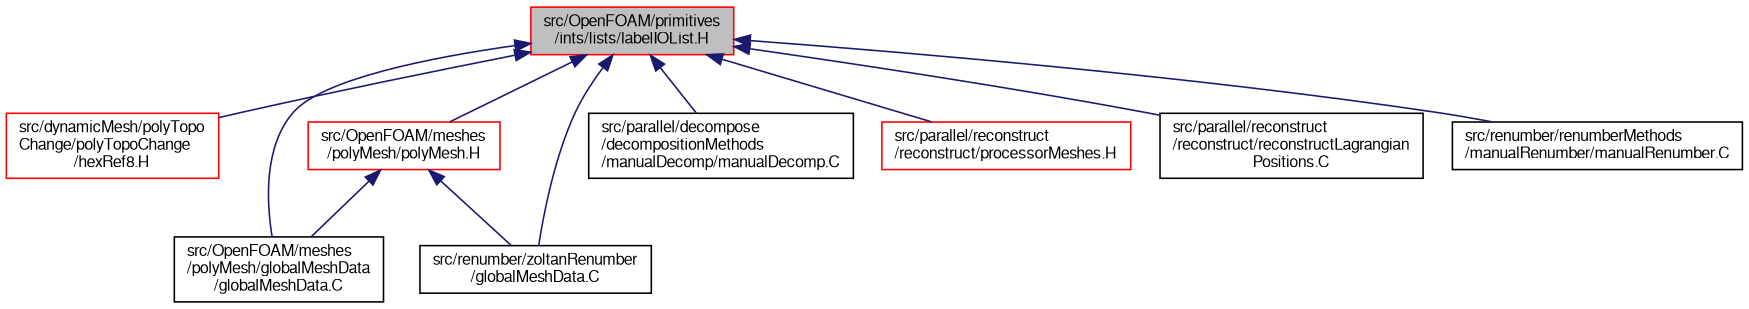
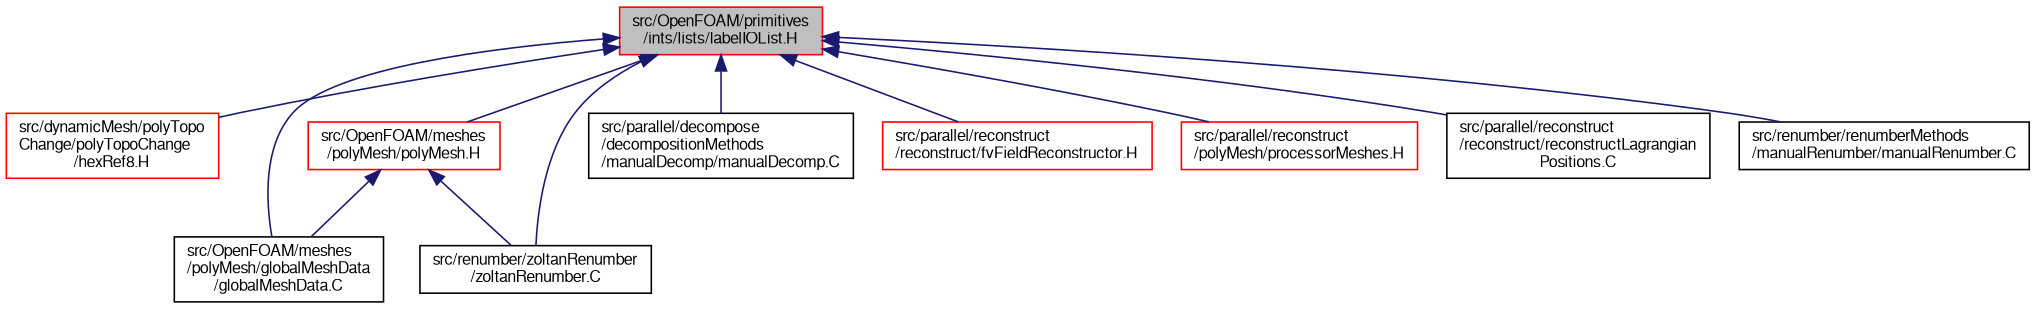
node "src/parallel/reconstruct /reconstruct/processorMeshes.H": label "src/parallel/reconstruct /reconstruct/processorMeshes.H" -> "src/parallel/reconstruct /polyMesh/processorMeshes.H"
node "src/parallel/reconstruct /reconstruct/fvFieldReconstructor.H": added
node "src/renumber/zoltanRenumber /globalMeshData.C": label "src/renumber/zoltanRenumber /globalMeshData.C" -> "src/renumber/zoltanRenumber /zoltanRenumber.C"
